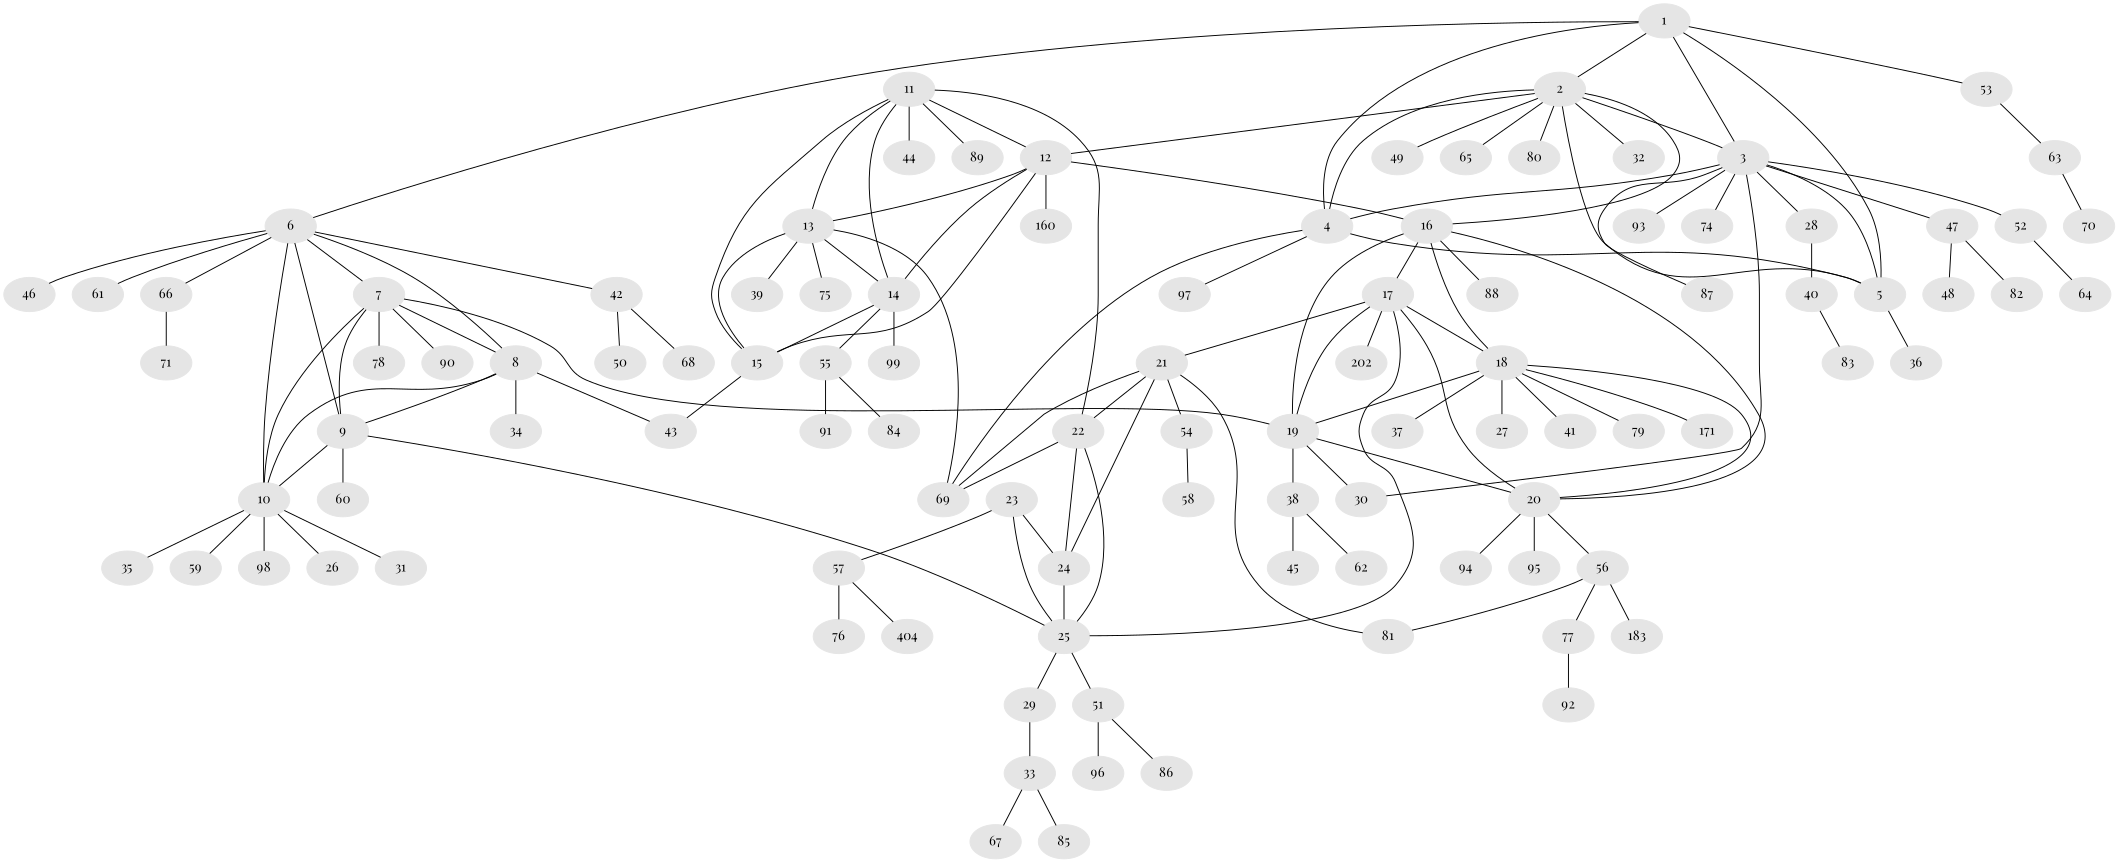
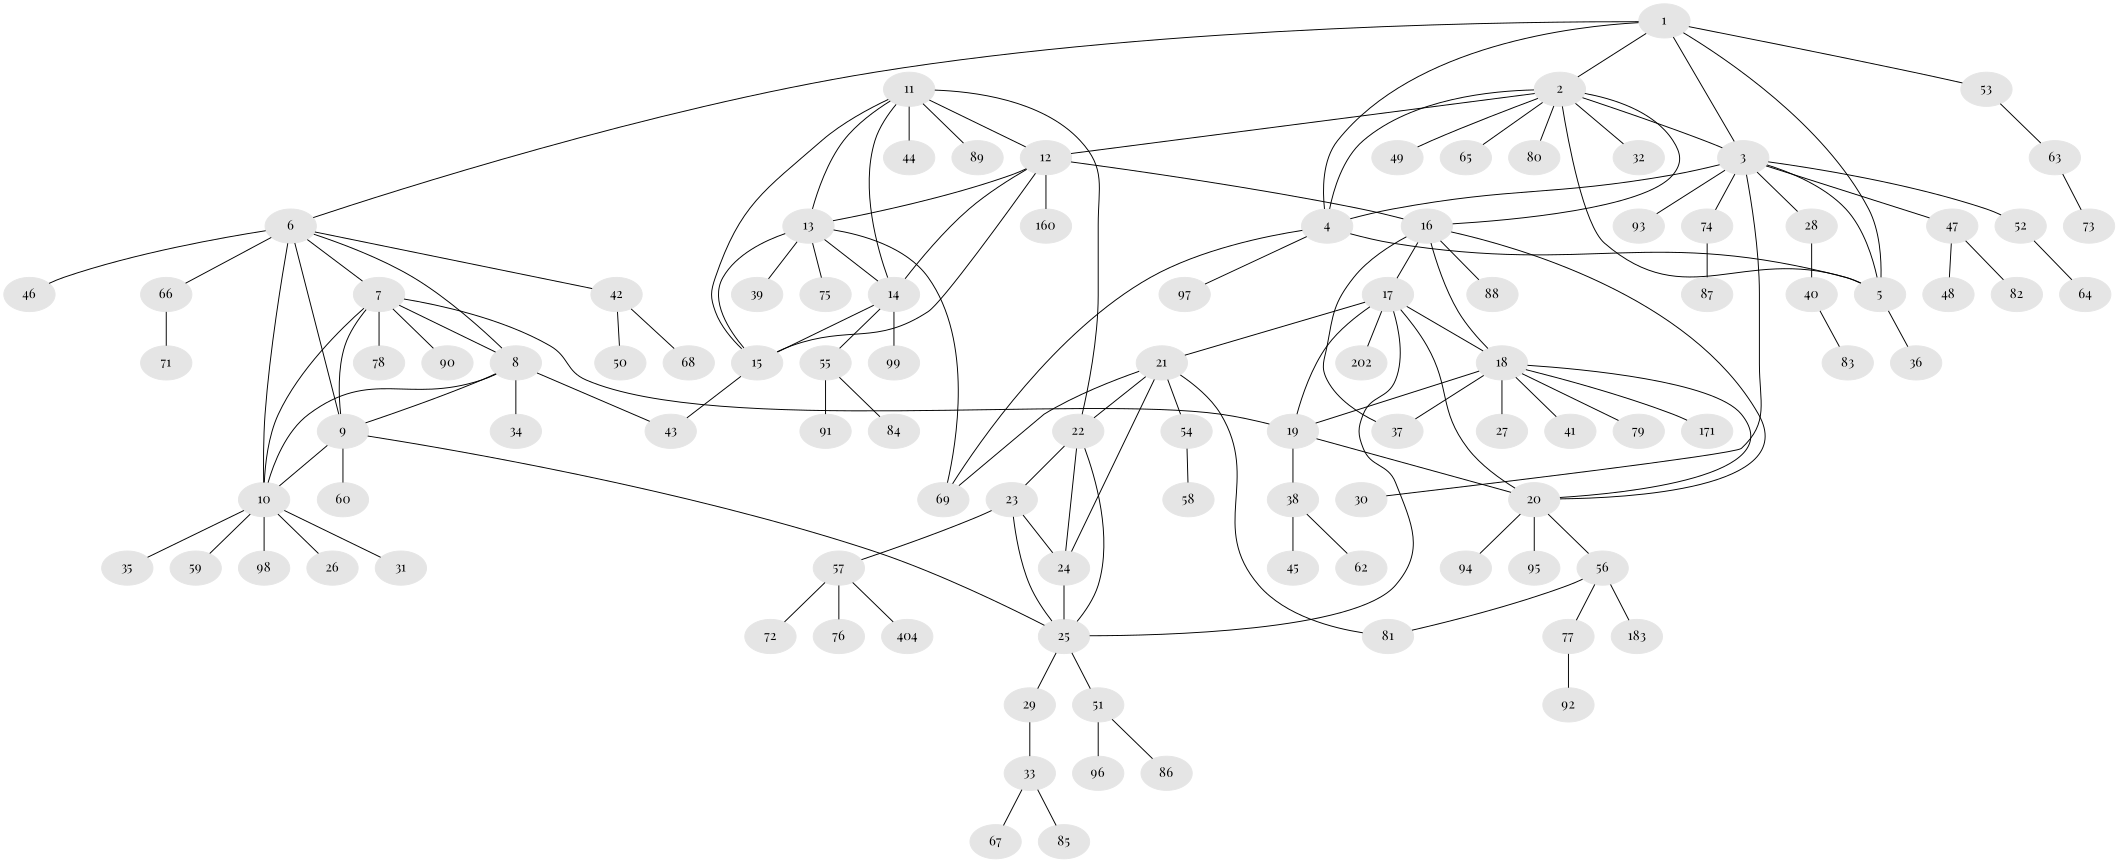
edge "3" -- "87": now "74" -- "87"
node "70": label "70" -> "73"
node "61": removed
edge "16" -- "19": now "16" -- "37"
edge "22" -- "69": now "22" -- "23"
edge "19" -- "30": removed
node "72": added
